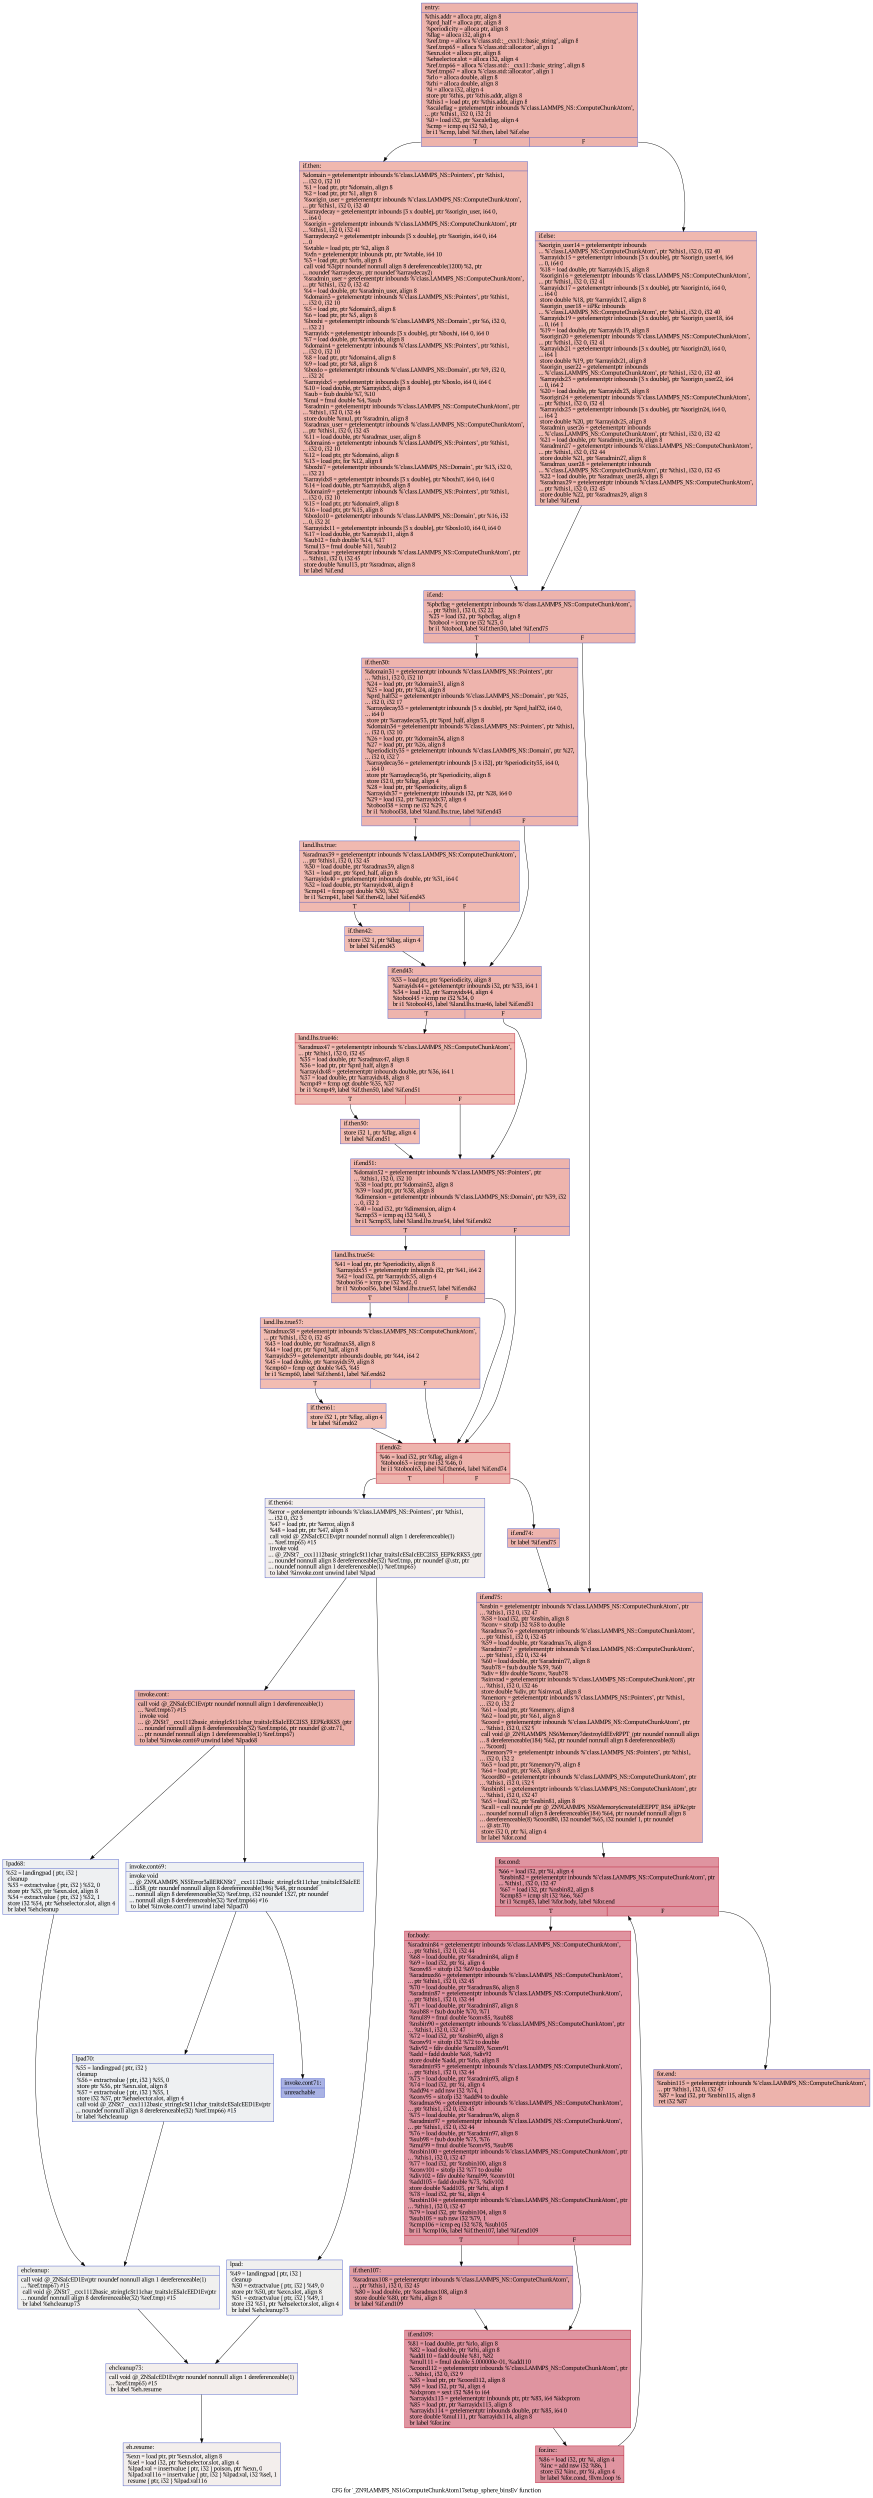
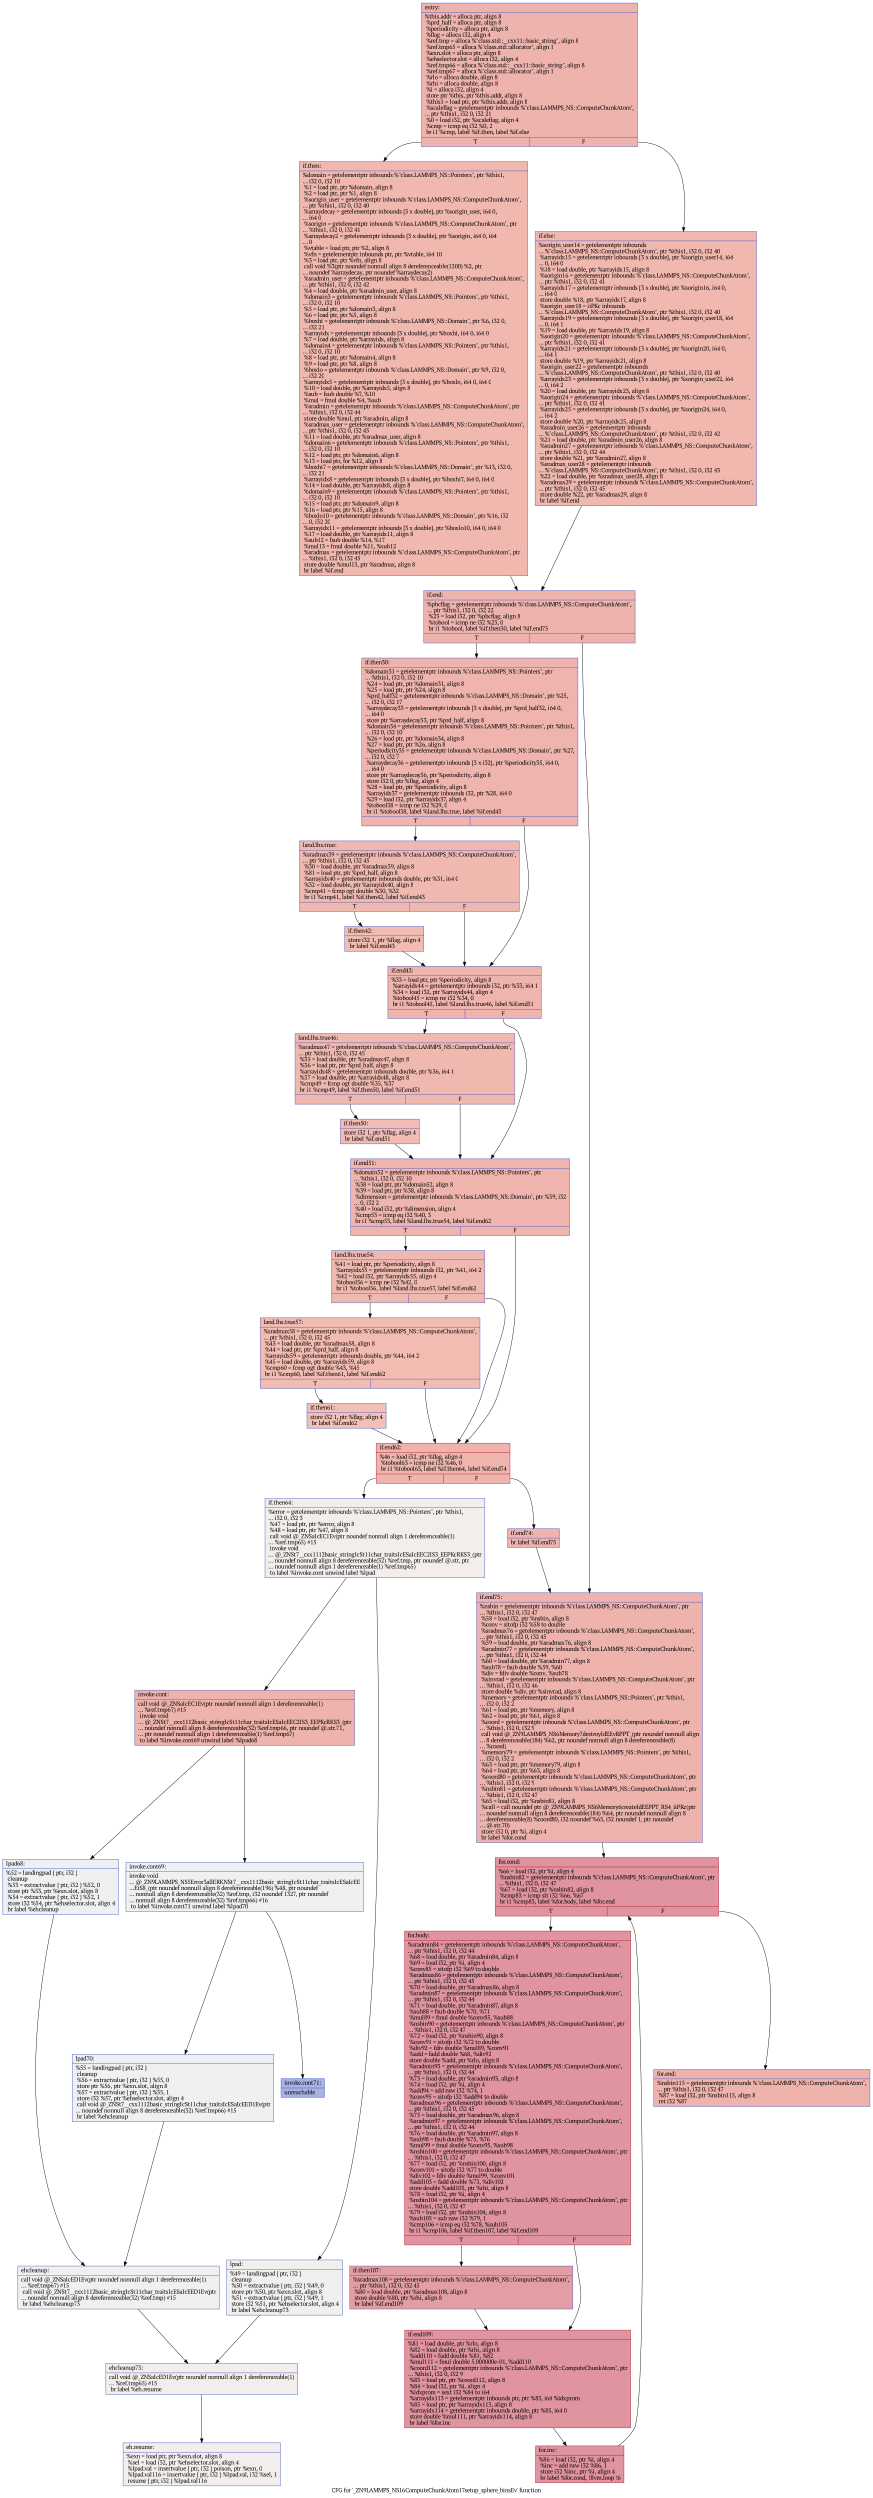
node "land.lhs.true:": text "%31 = load ptr, ptr %prd_half, align 8" -> "%81 = load ptr, ptr %prd_half, align 8"
node "land.lhs.true46:": color #b70d28ff -> #3d50c3ff
